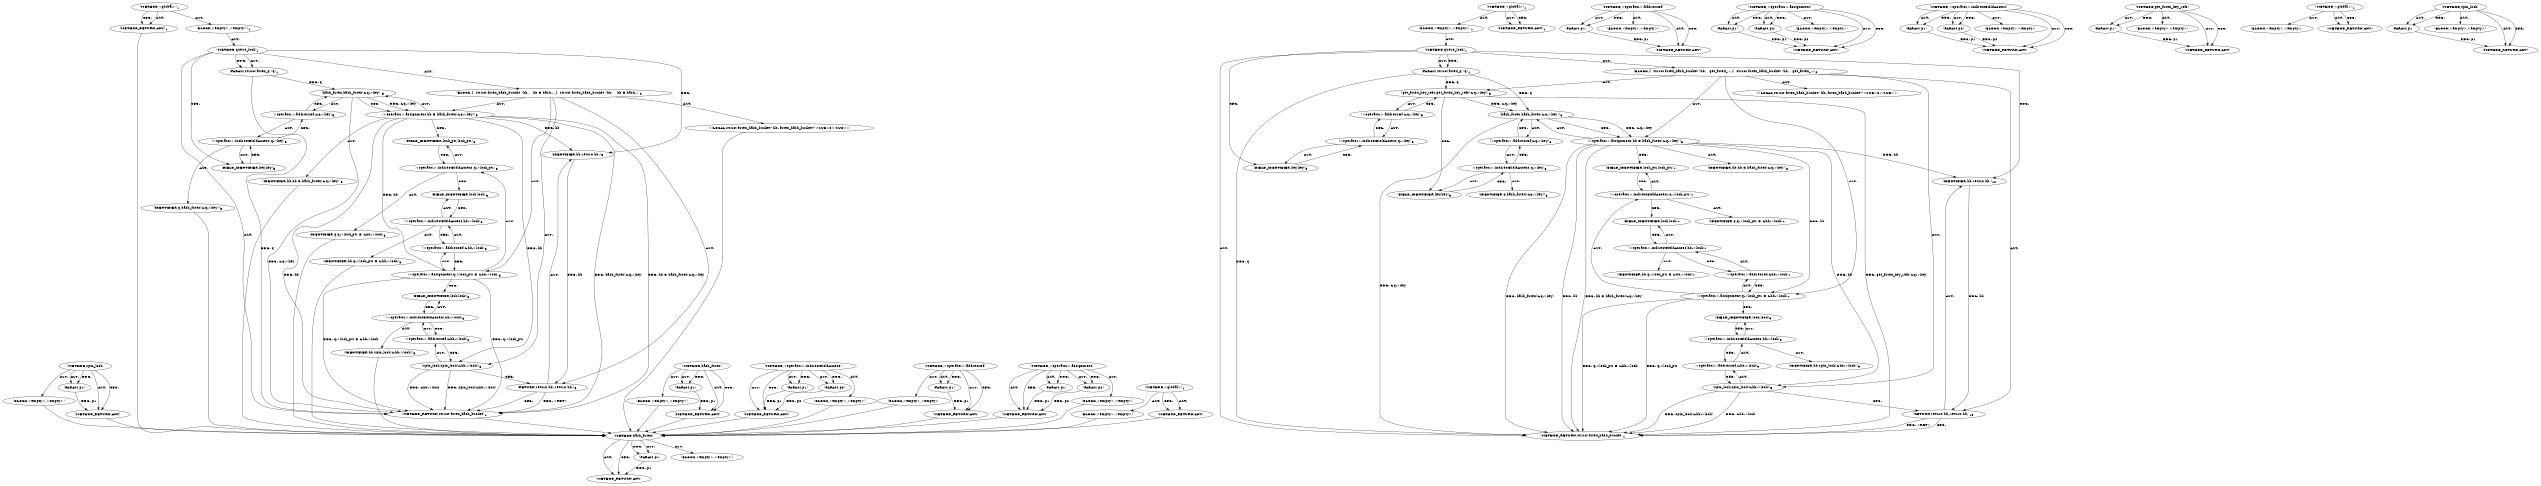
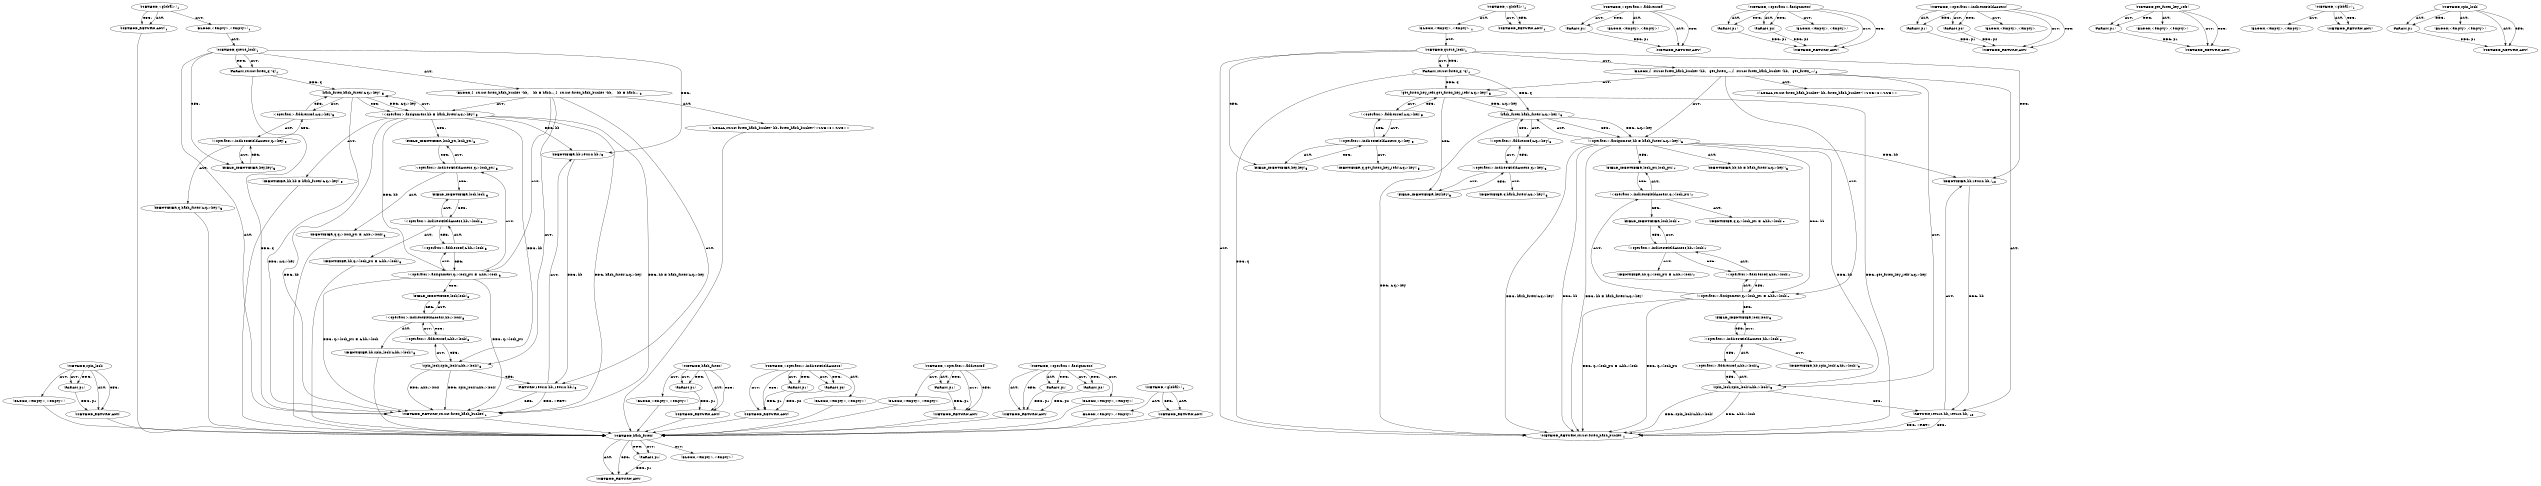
node "(IDENTIFIER,q,get_futex_key_refs(&q->key))": added
